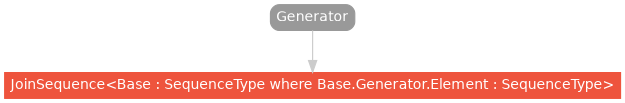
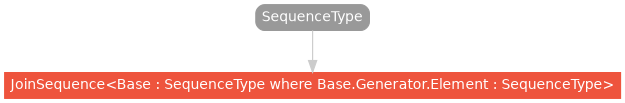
node "Generator": label "Generator" -> "SequenceType"
